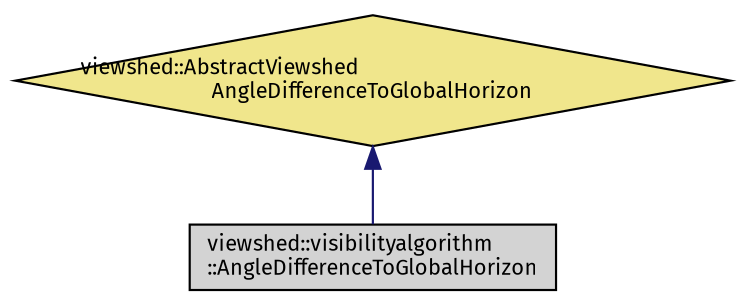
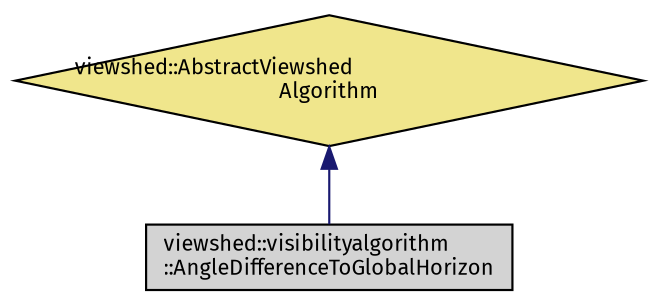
node "viewshed::AbstractViewshed AngleDifferenceToGlobalHorizon": label "viewshed::AbstractViewshed AngleDifferenceToGlobalHorizon" -> "viewshed::AbstractViewshed Algorithm"
